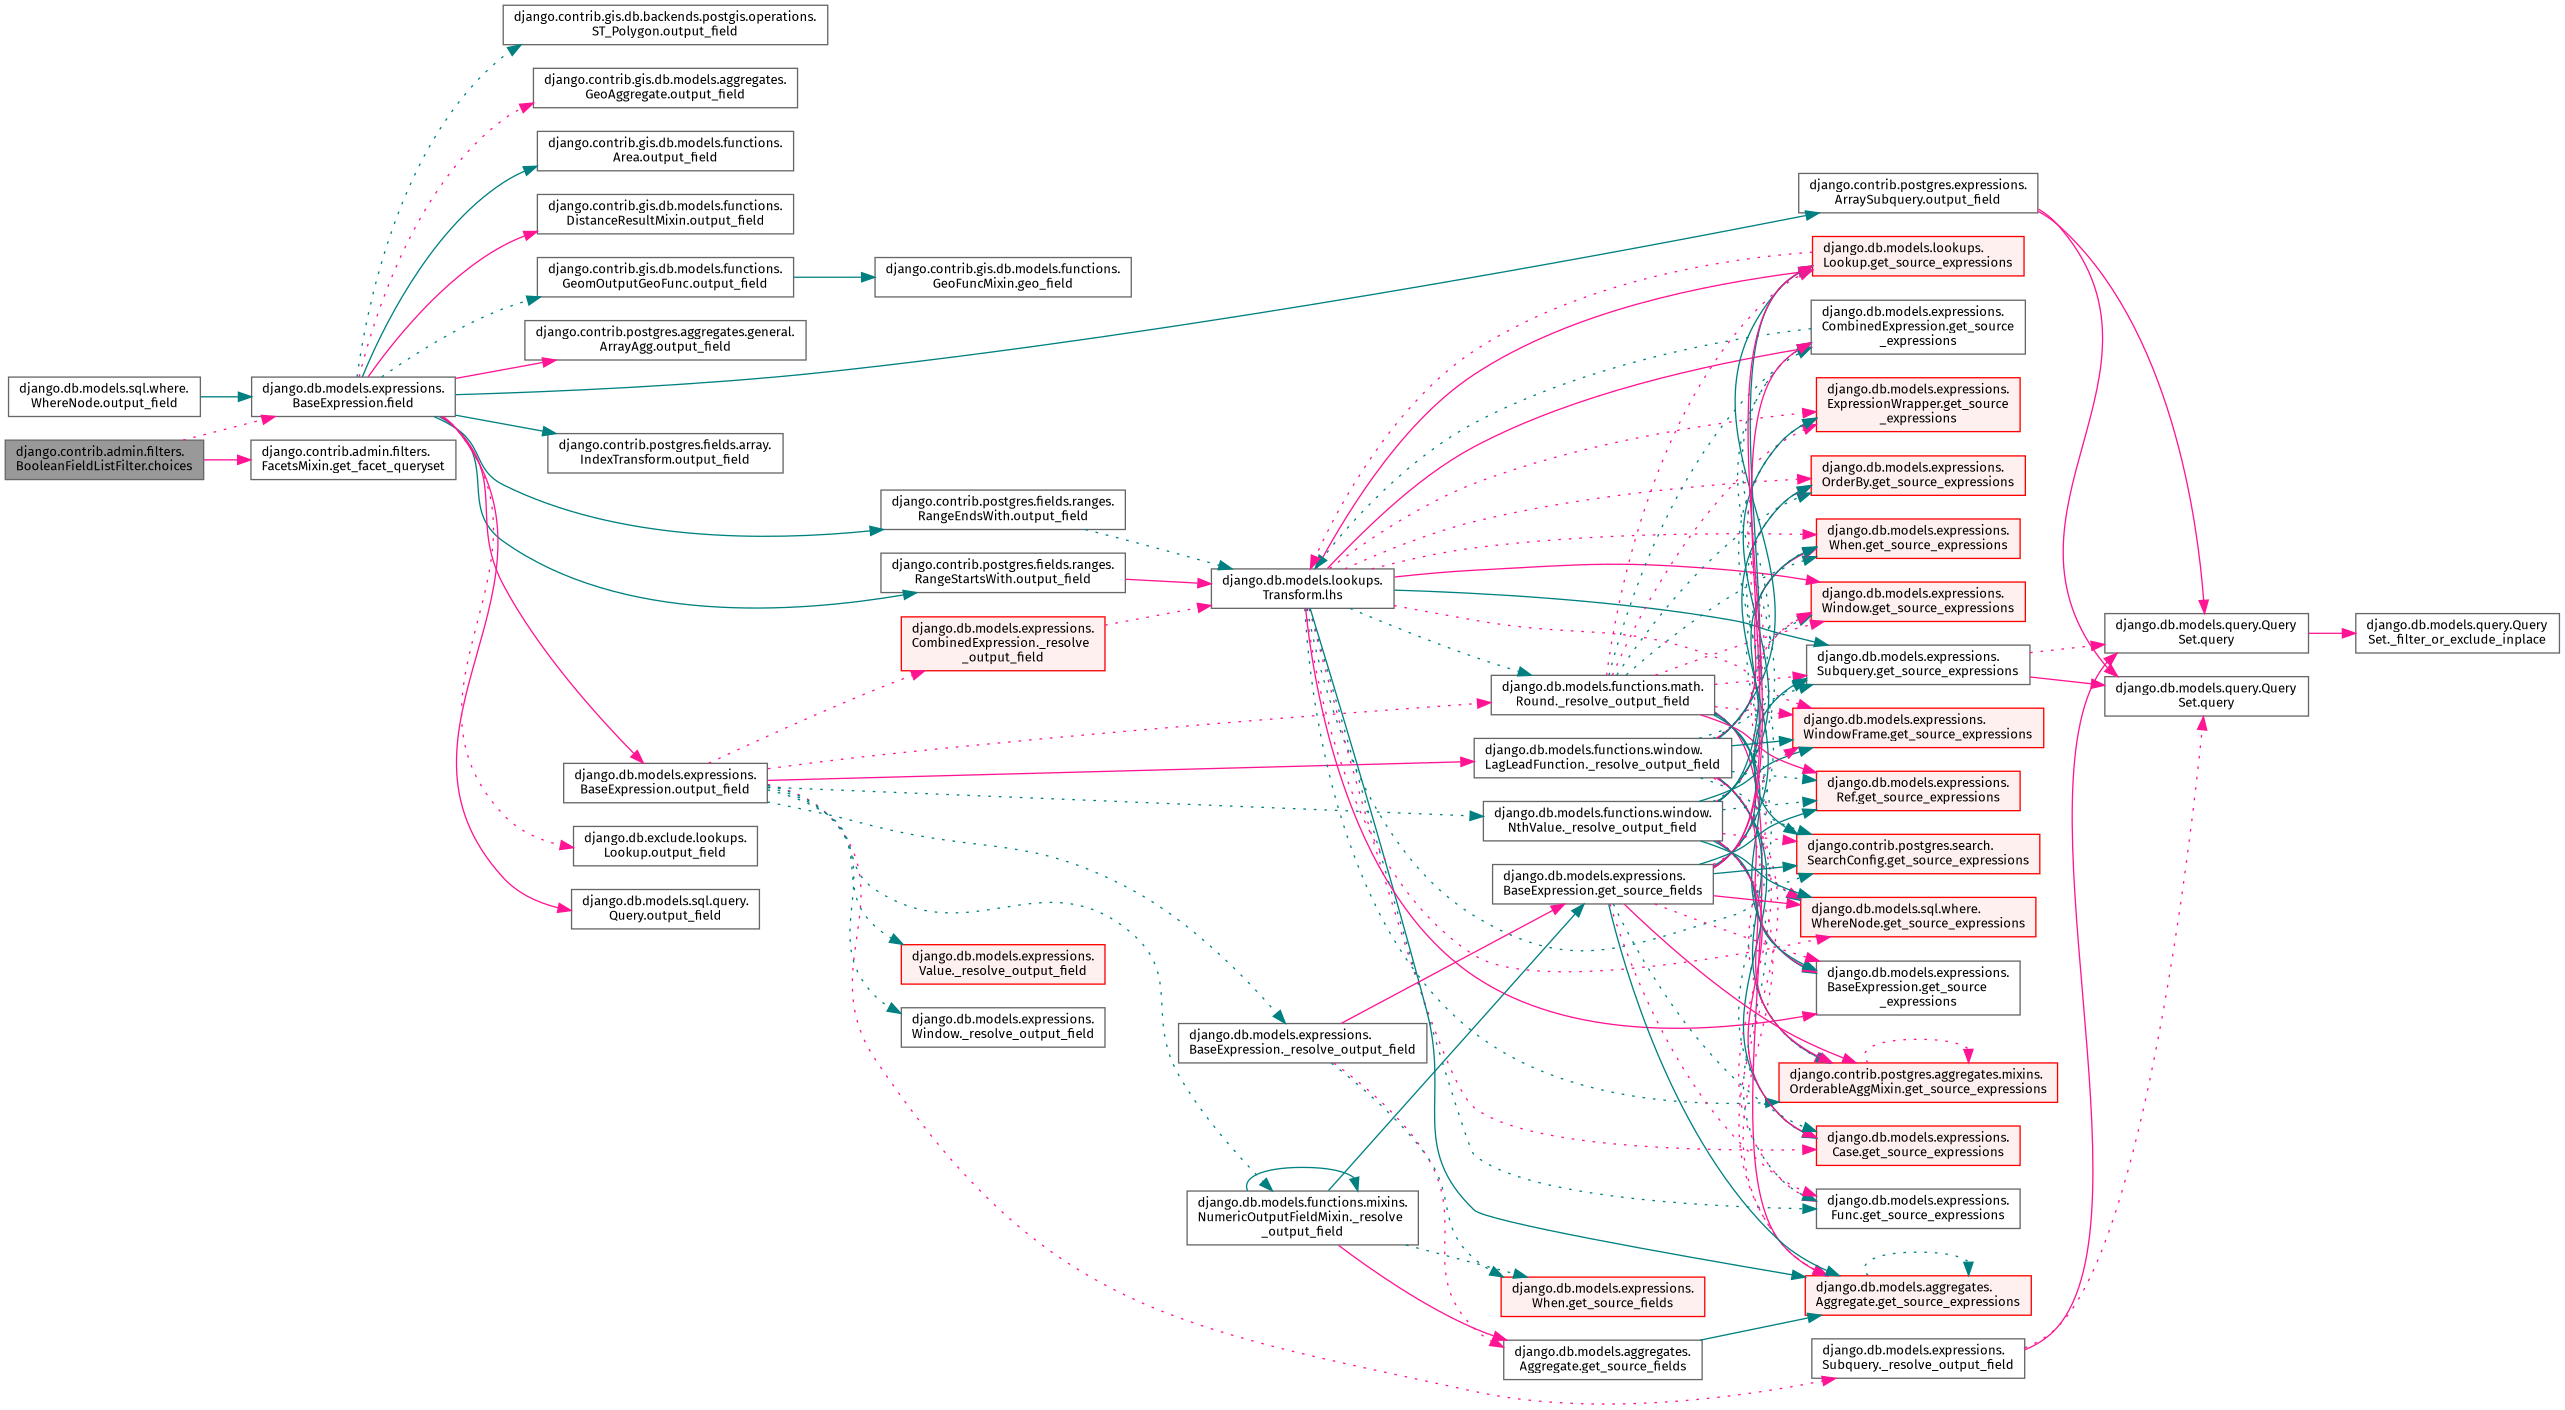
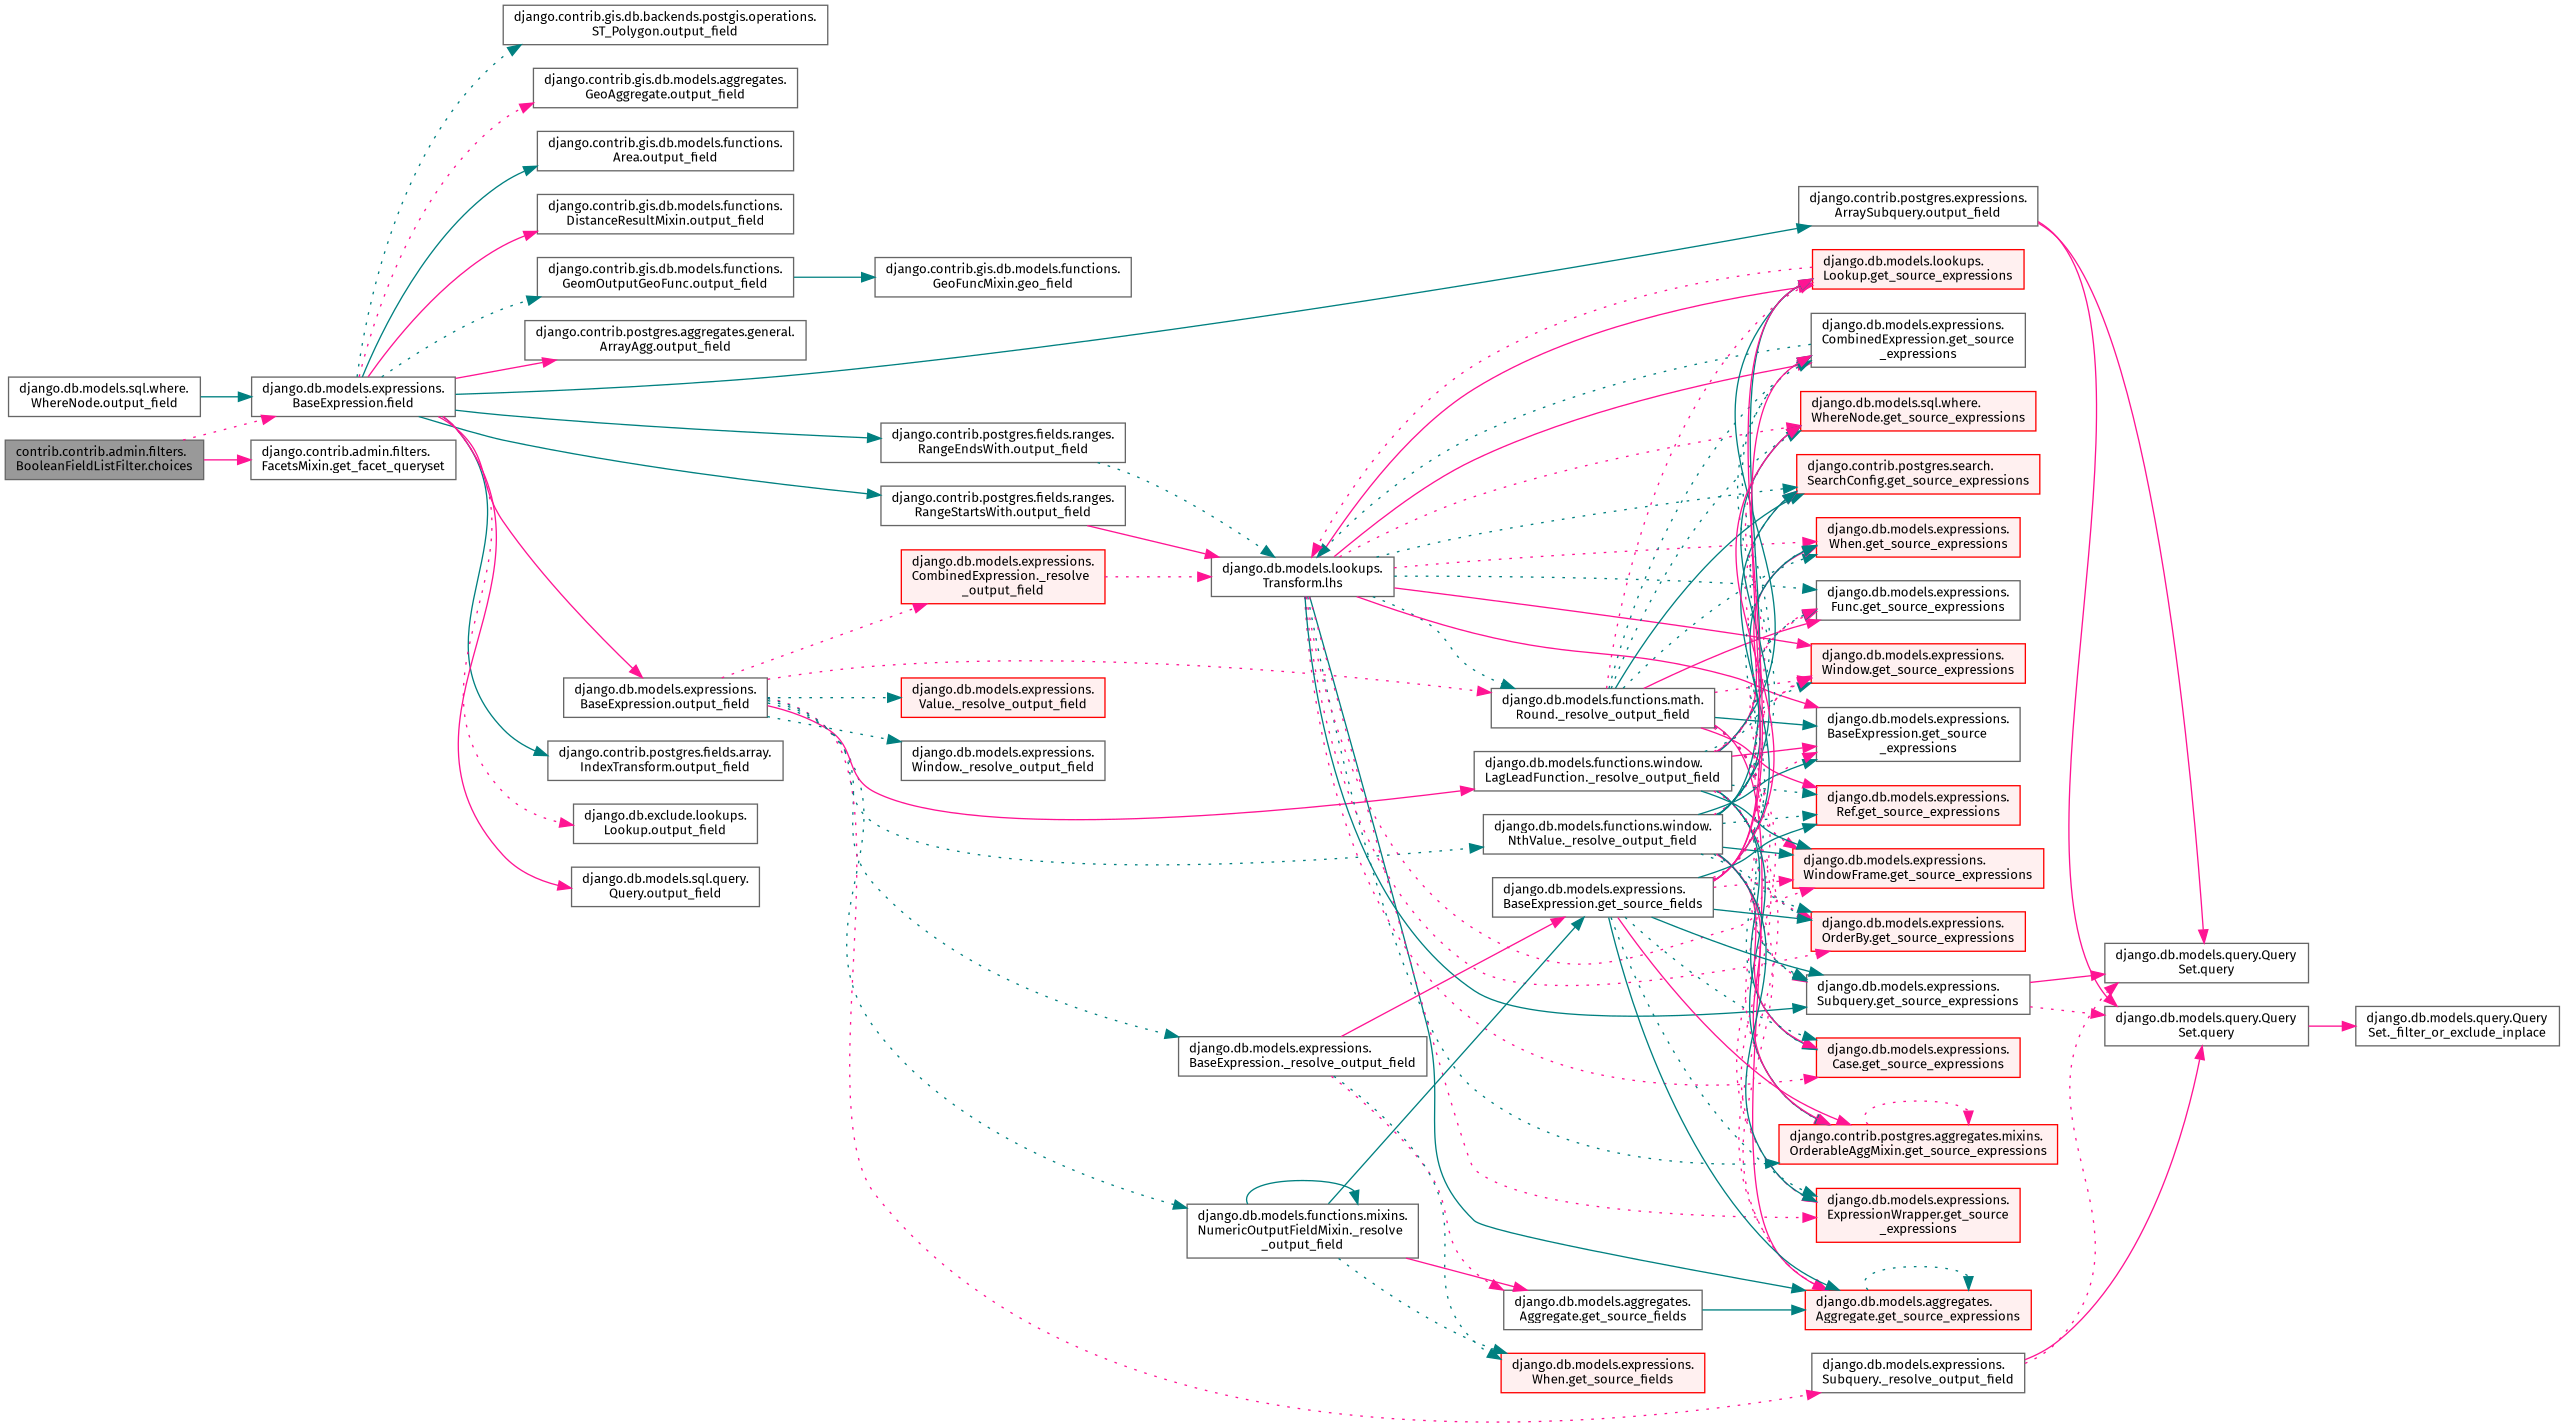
node "django.contrib.admin.filters. BooleanFieldListFilter.choices": label "django.contrib.admin.filters. BooleanFieldListFilter.choices" -> "contrib.contrib.admin.filters. BooleanFieldListFilter.choices"
edge "django.db.models.functions.math. Round._resolve_output_field" -> "django.db.models.expressions. Func.get_source_expressions": added
